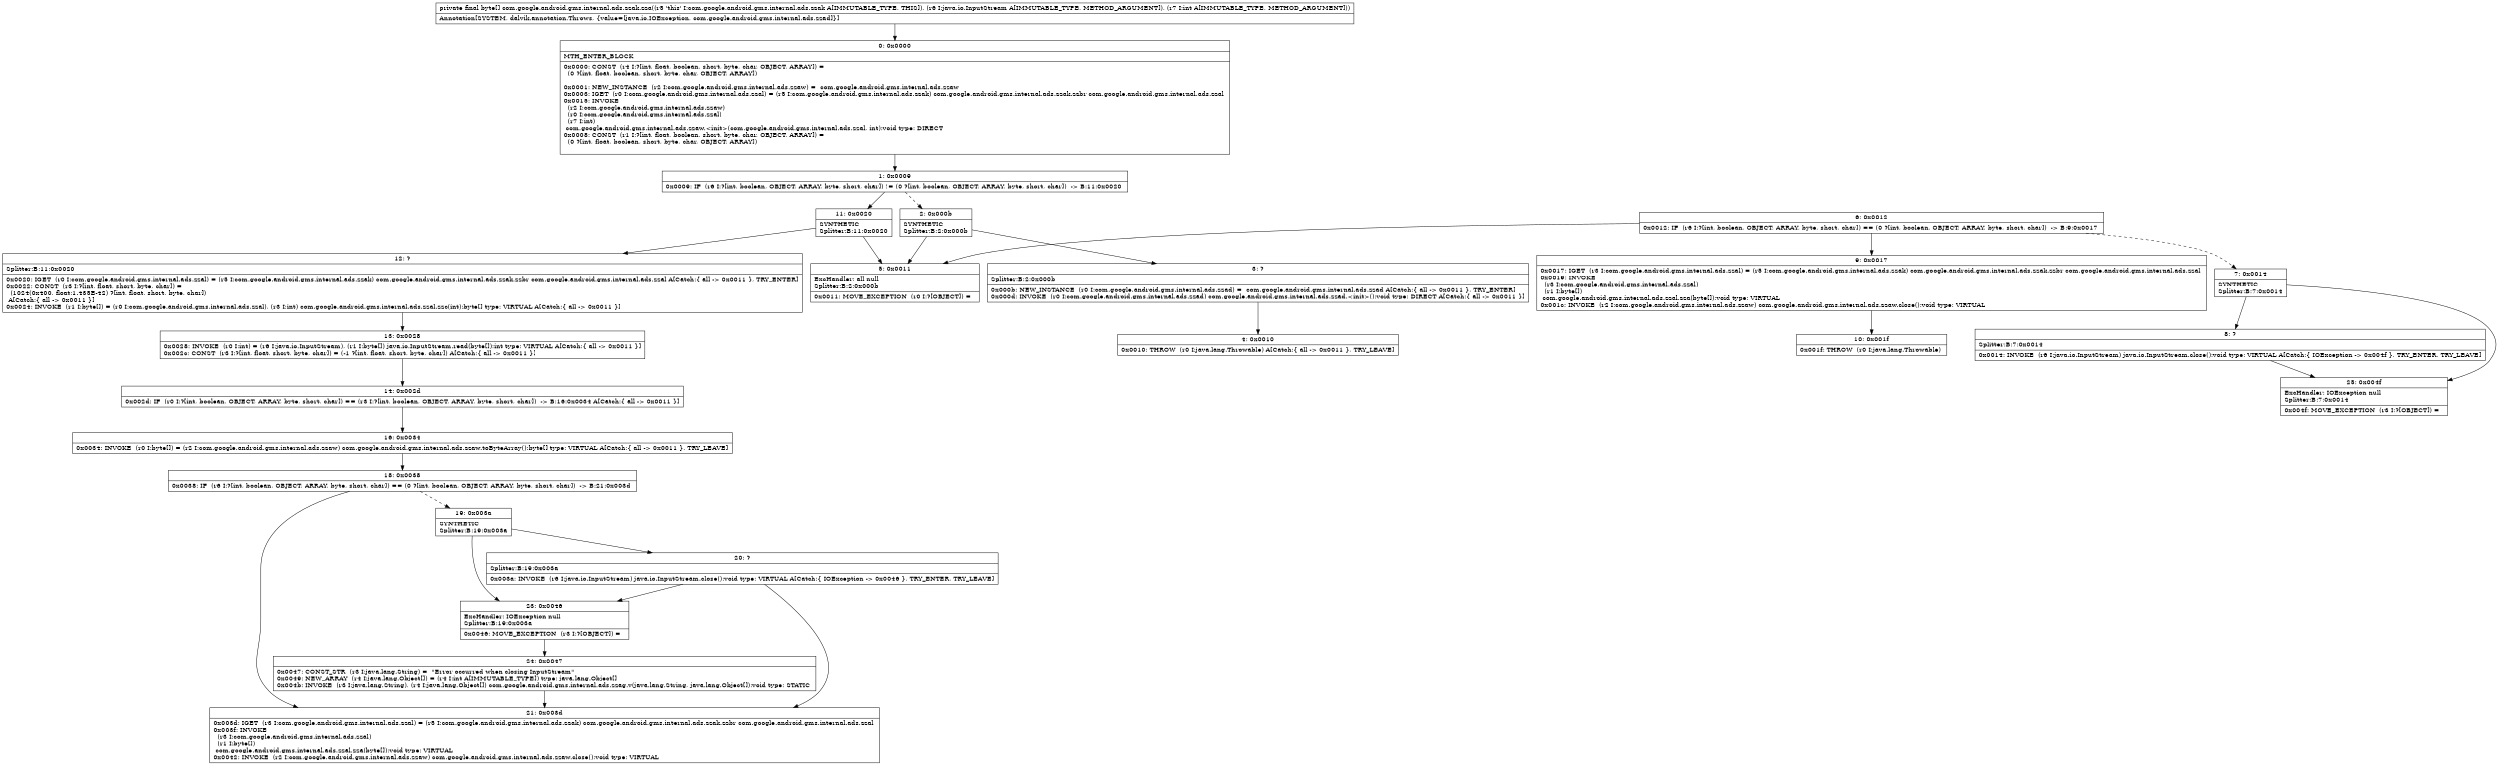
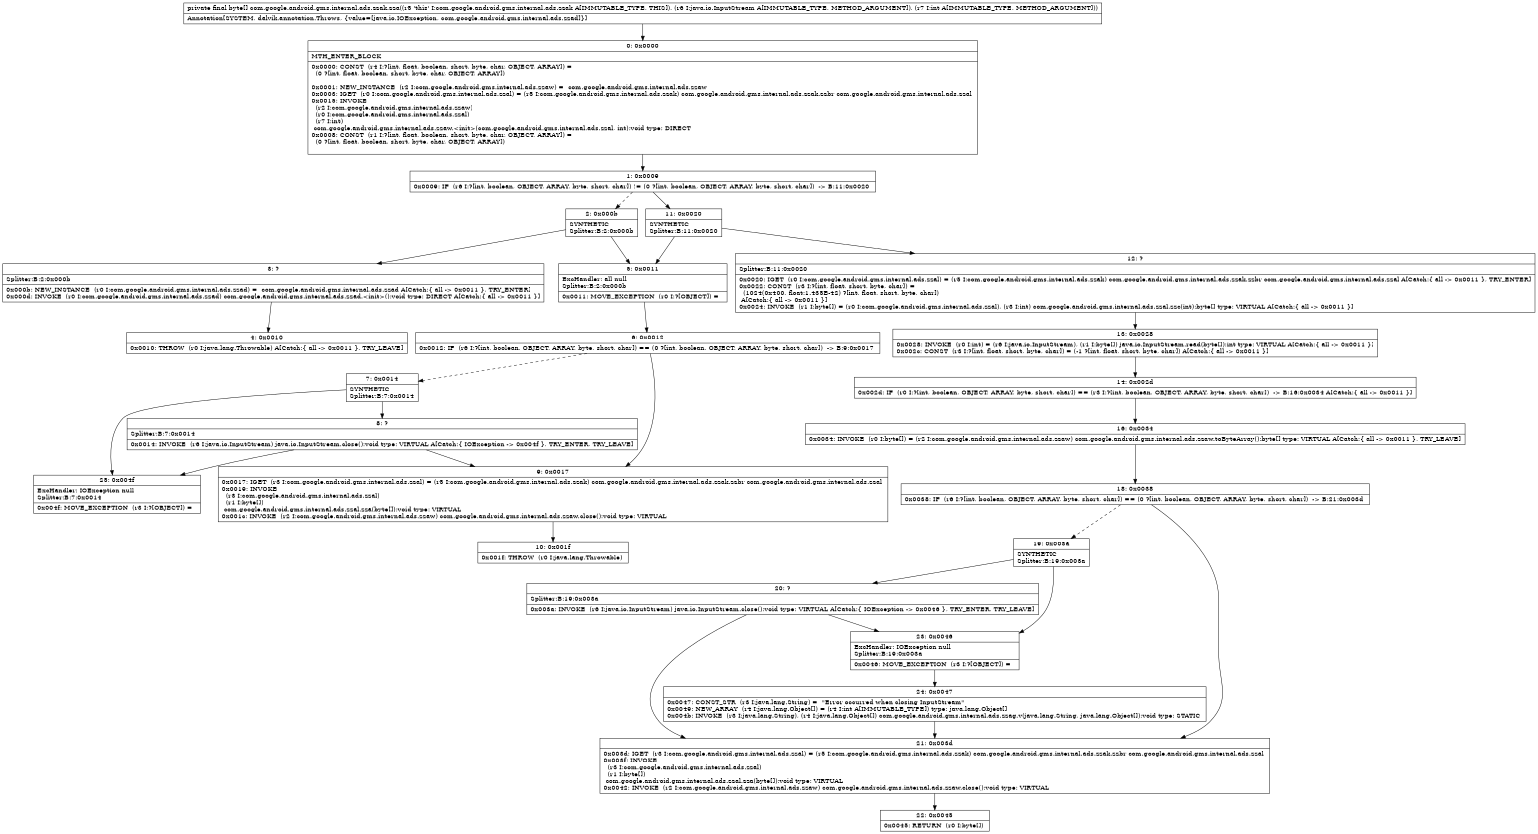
edge "6: 0x0012" -> "5: 0x0011": reversed
edge "8: ?" -> "9: 0x0017": added
node "22: 0x0045": added
